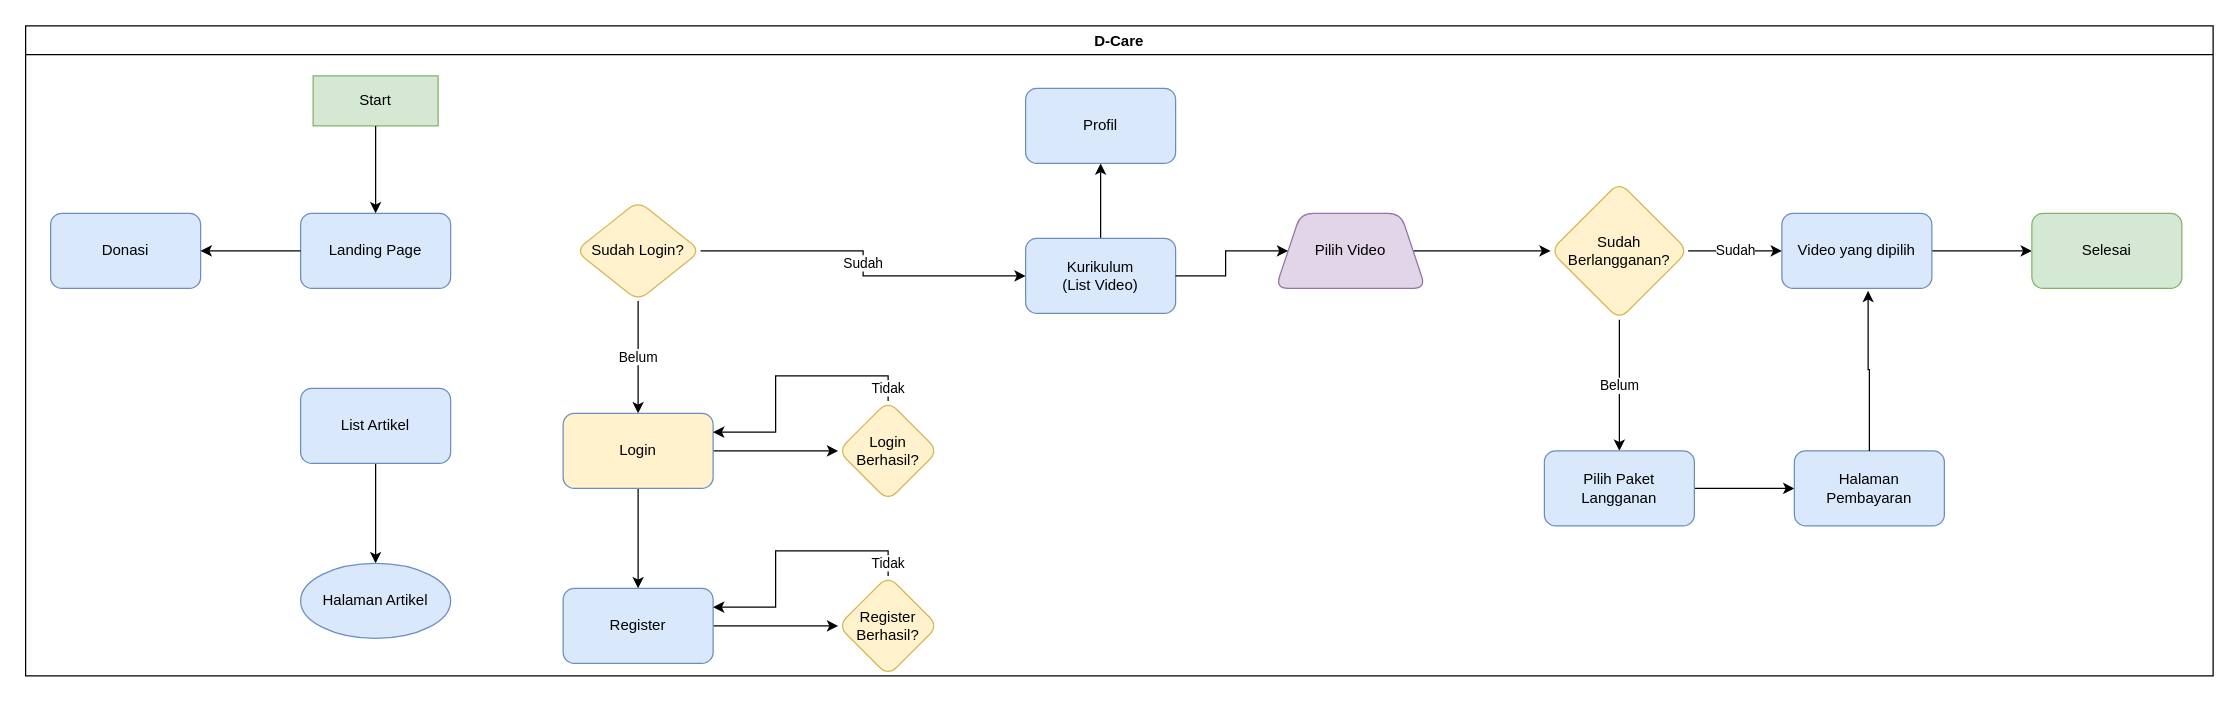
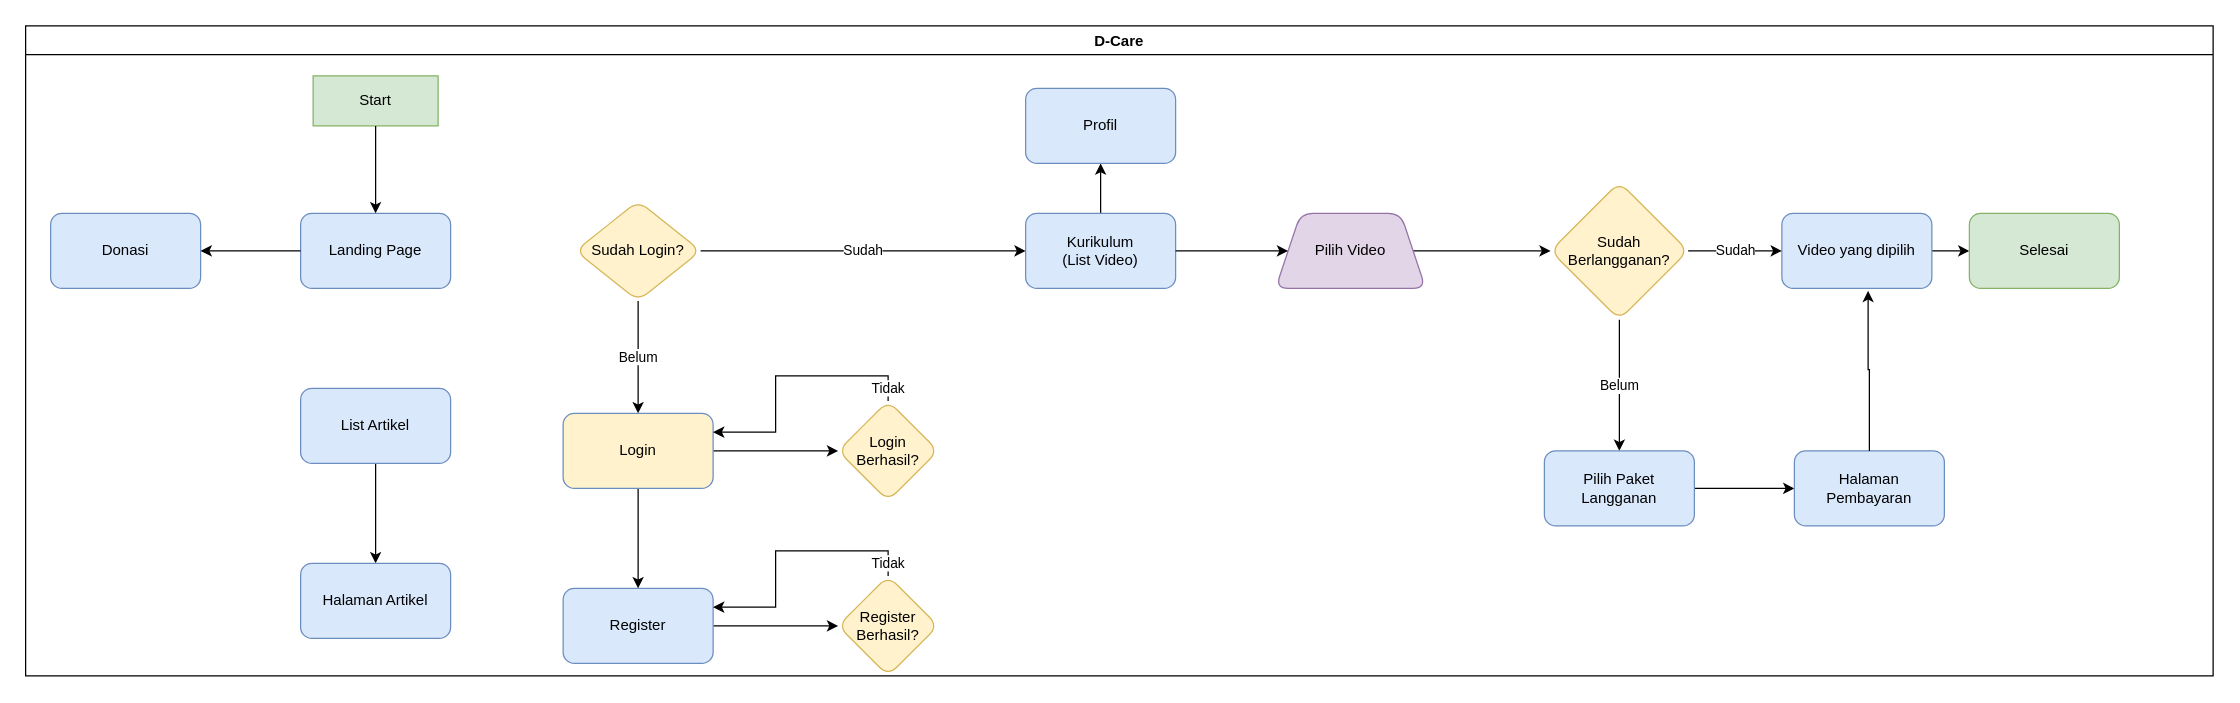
node "Selesai": moved (2107, 251) -> (2044, 251)
node "Kurikulum (List Video)": moved (1101, 276) -> (1101, 251)
node "Halaman Artikel": shape ellipse -> rounded rectangle
